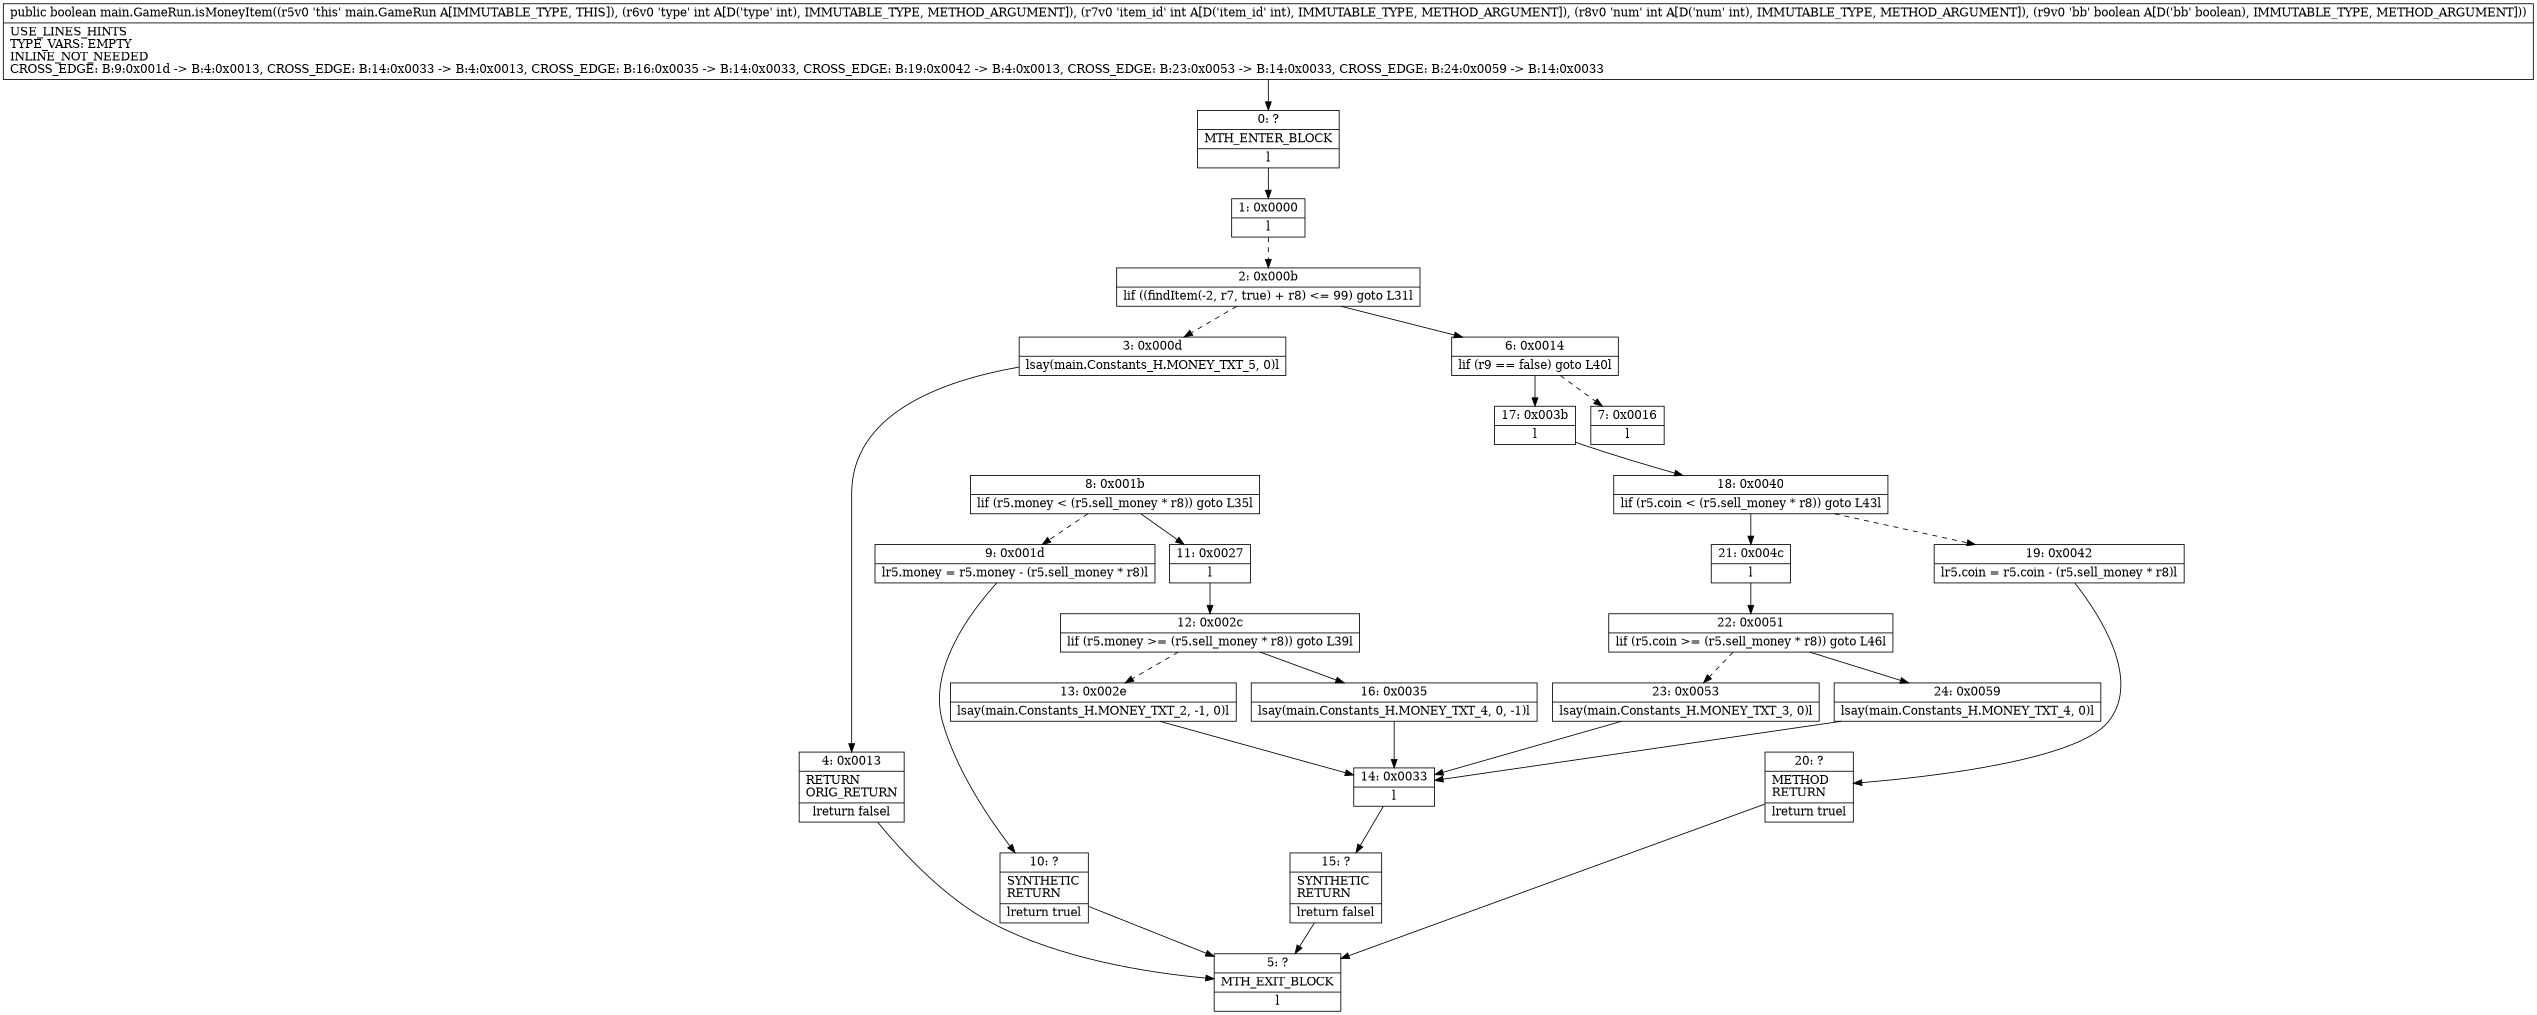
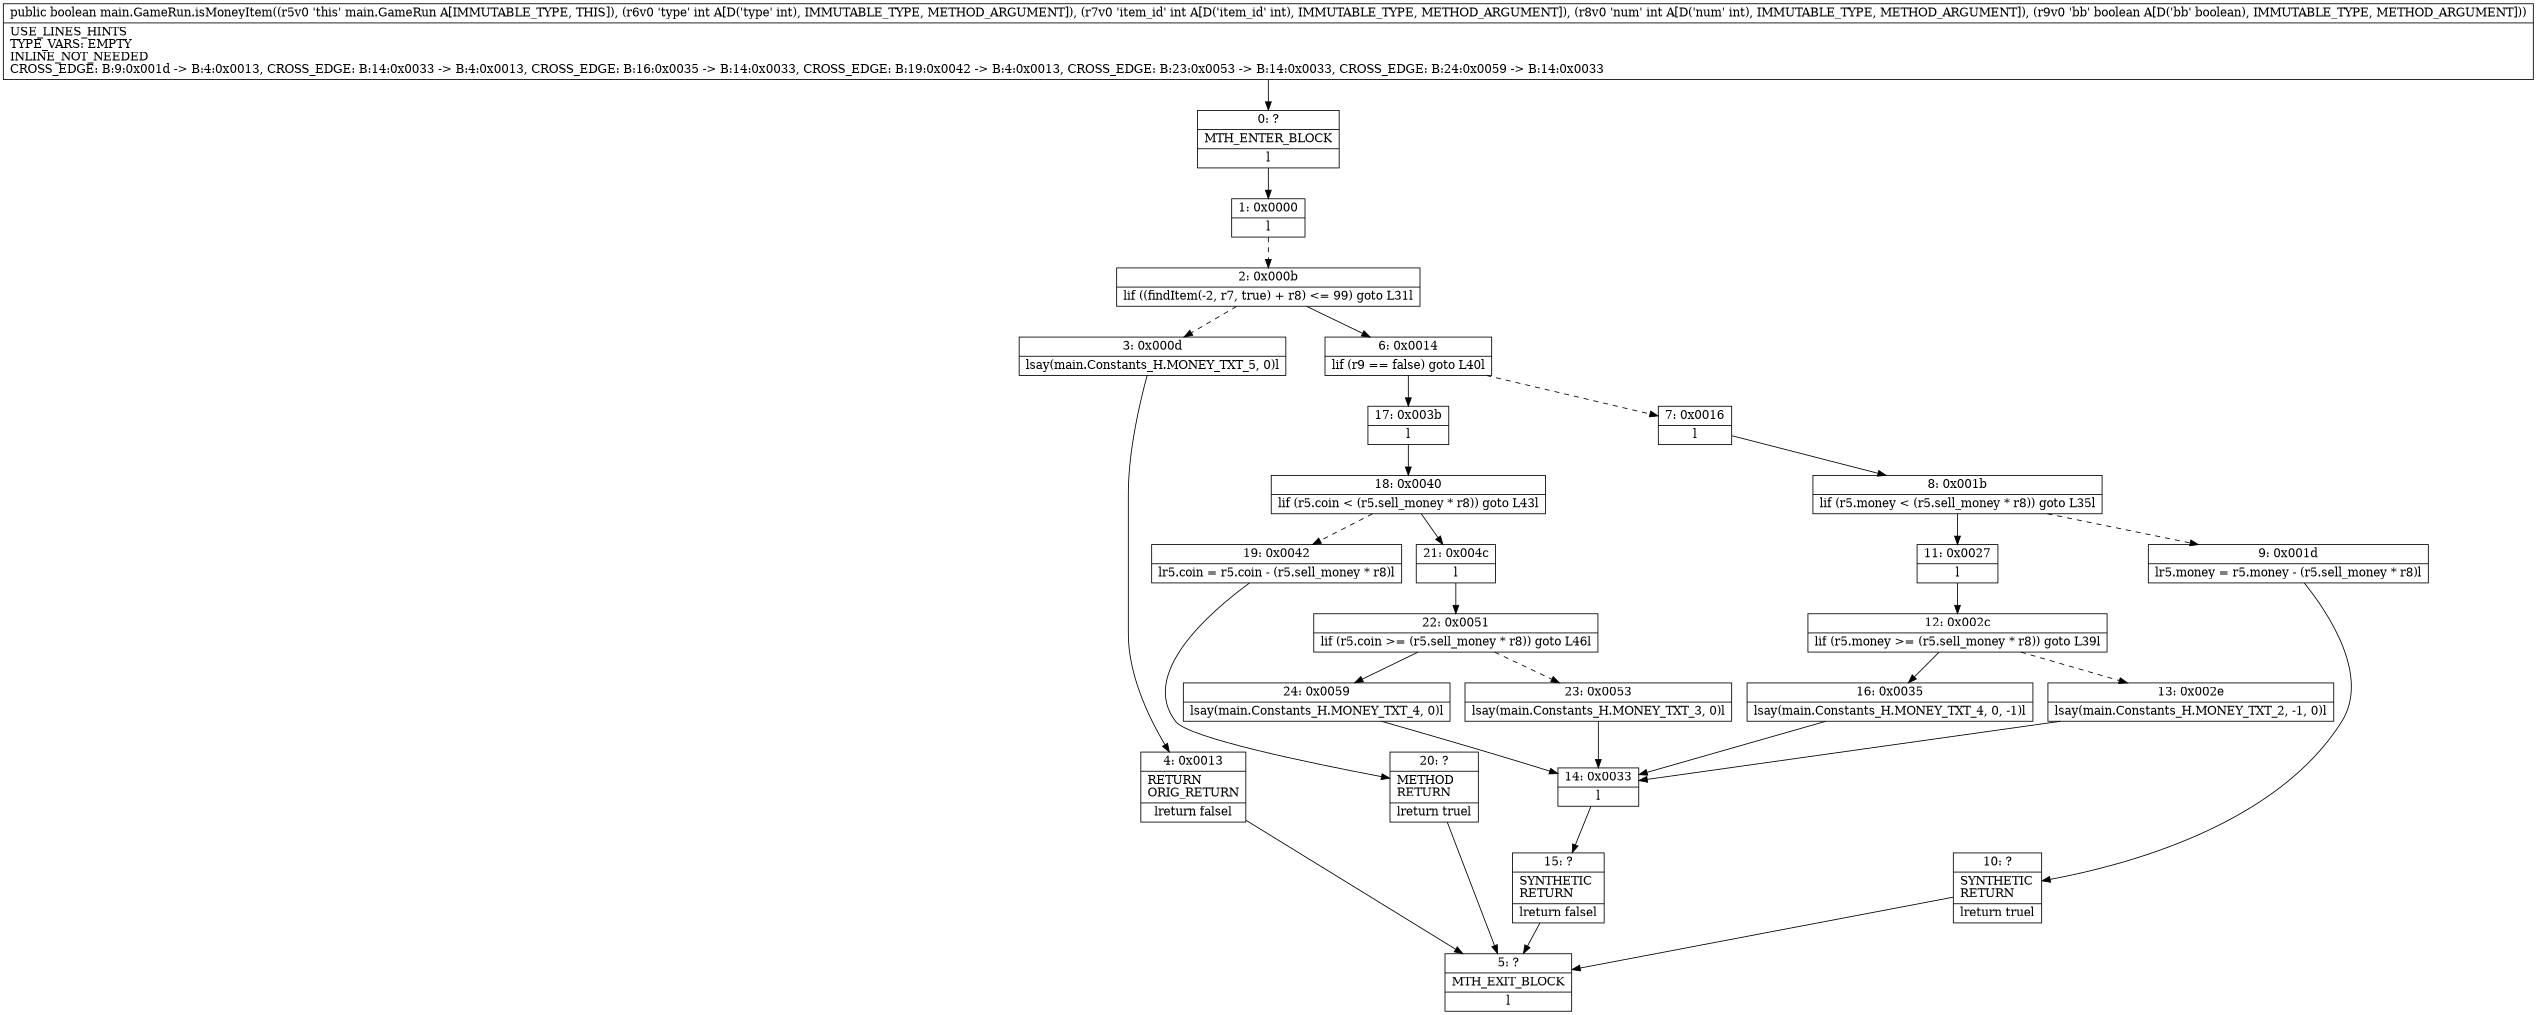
edge "7: 0x0016" -> "8: 0x001b": added
